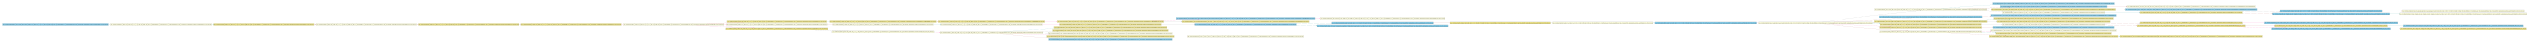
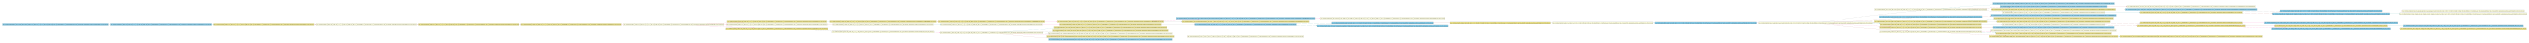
node "type = XCUIElementTypeWindow": fillcolor lightyellow -> skyblue
